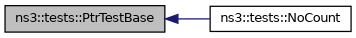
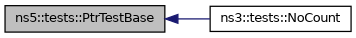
node "ns3::tests::PtrTestBase": label "ns3::tests::PtrTestBase" -> "ns5::tests::PtrTestBase"
